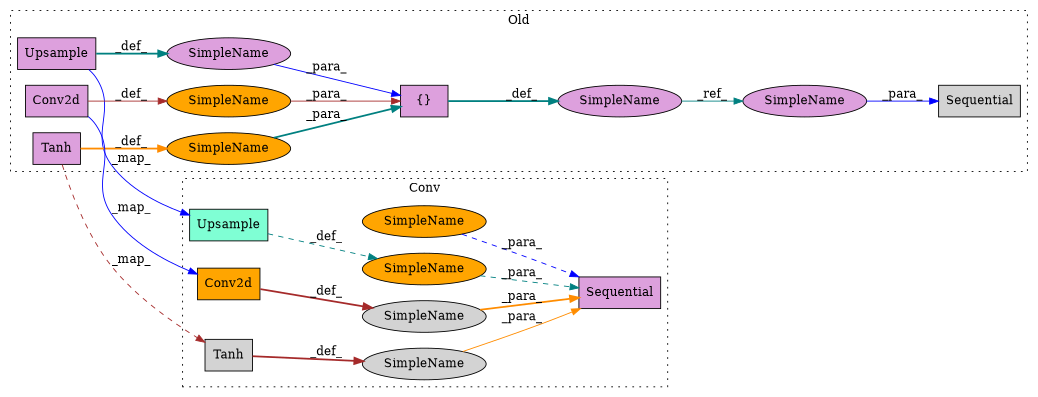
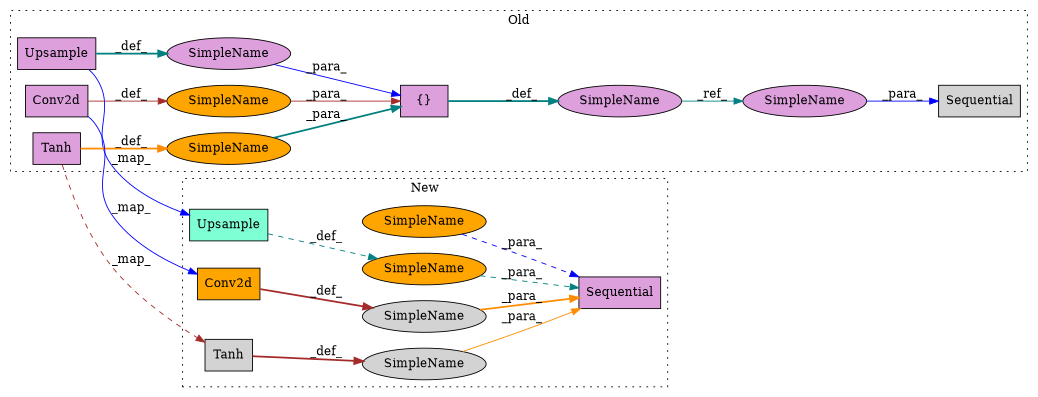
cluster "Conv": label "Conv" -> "New"
